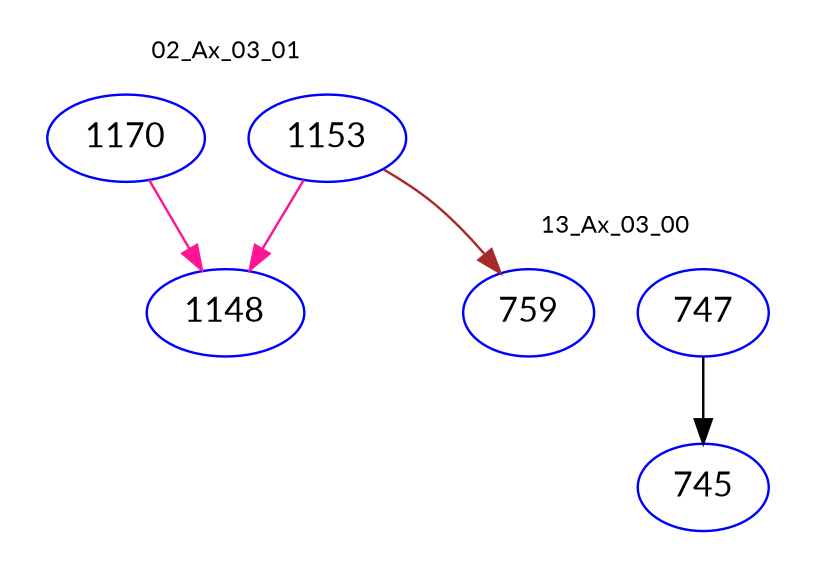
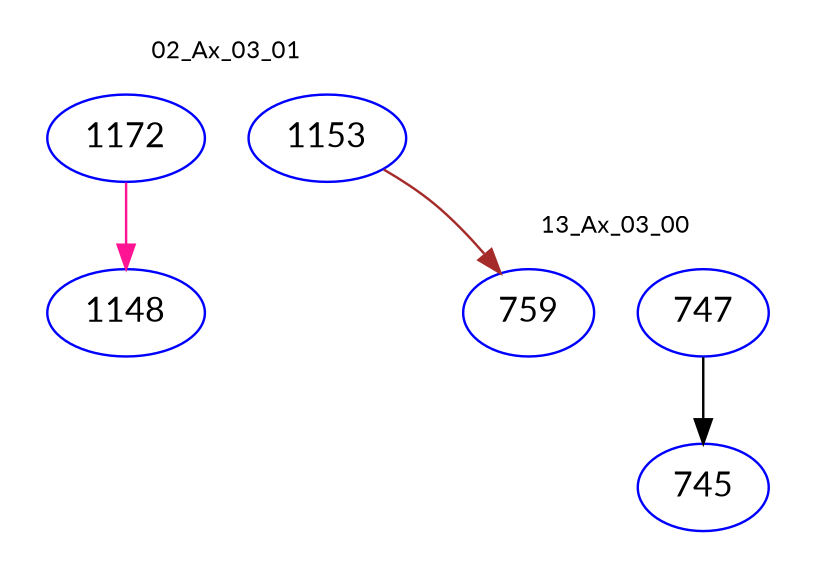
node "1170": label "1170" -> "1172"
edge "1153" -> "1148": removed
